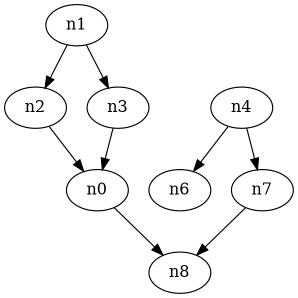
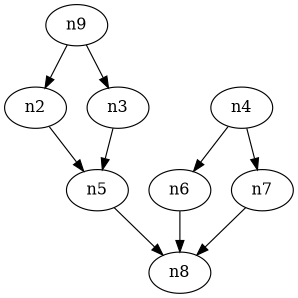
node "n1": label "n1" -> "n9"
node "n0": label "n0" -> "n5"
edge "n6" -> "n8": added
